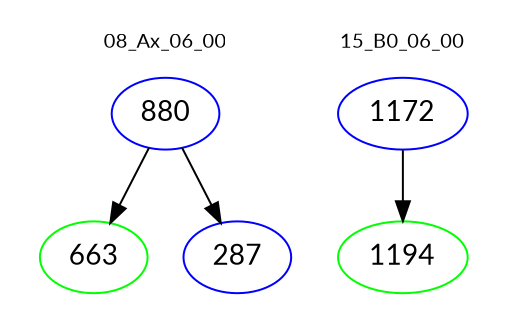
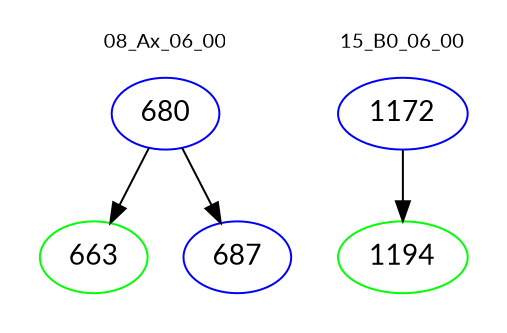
node "880": label "880" -> "680"
node "287": label "287" -> "687"
